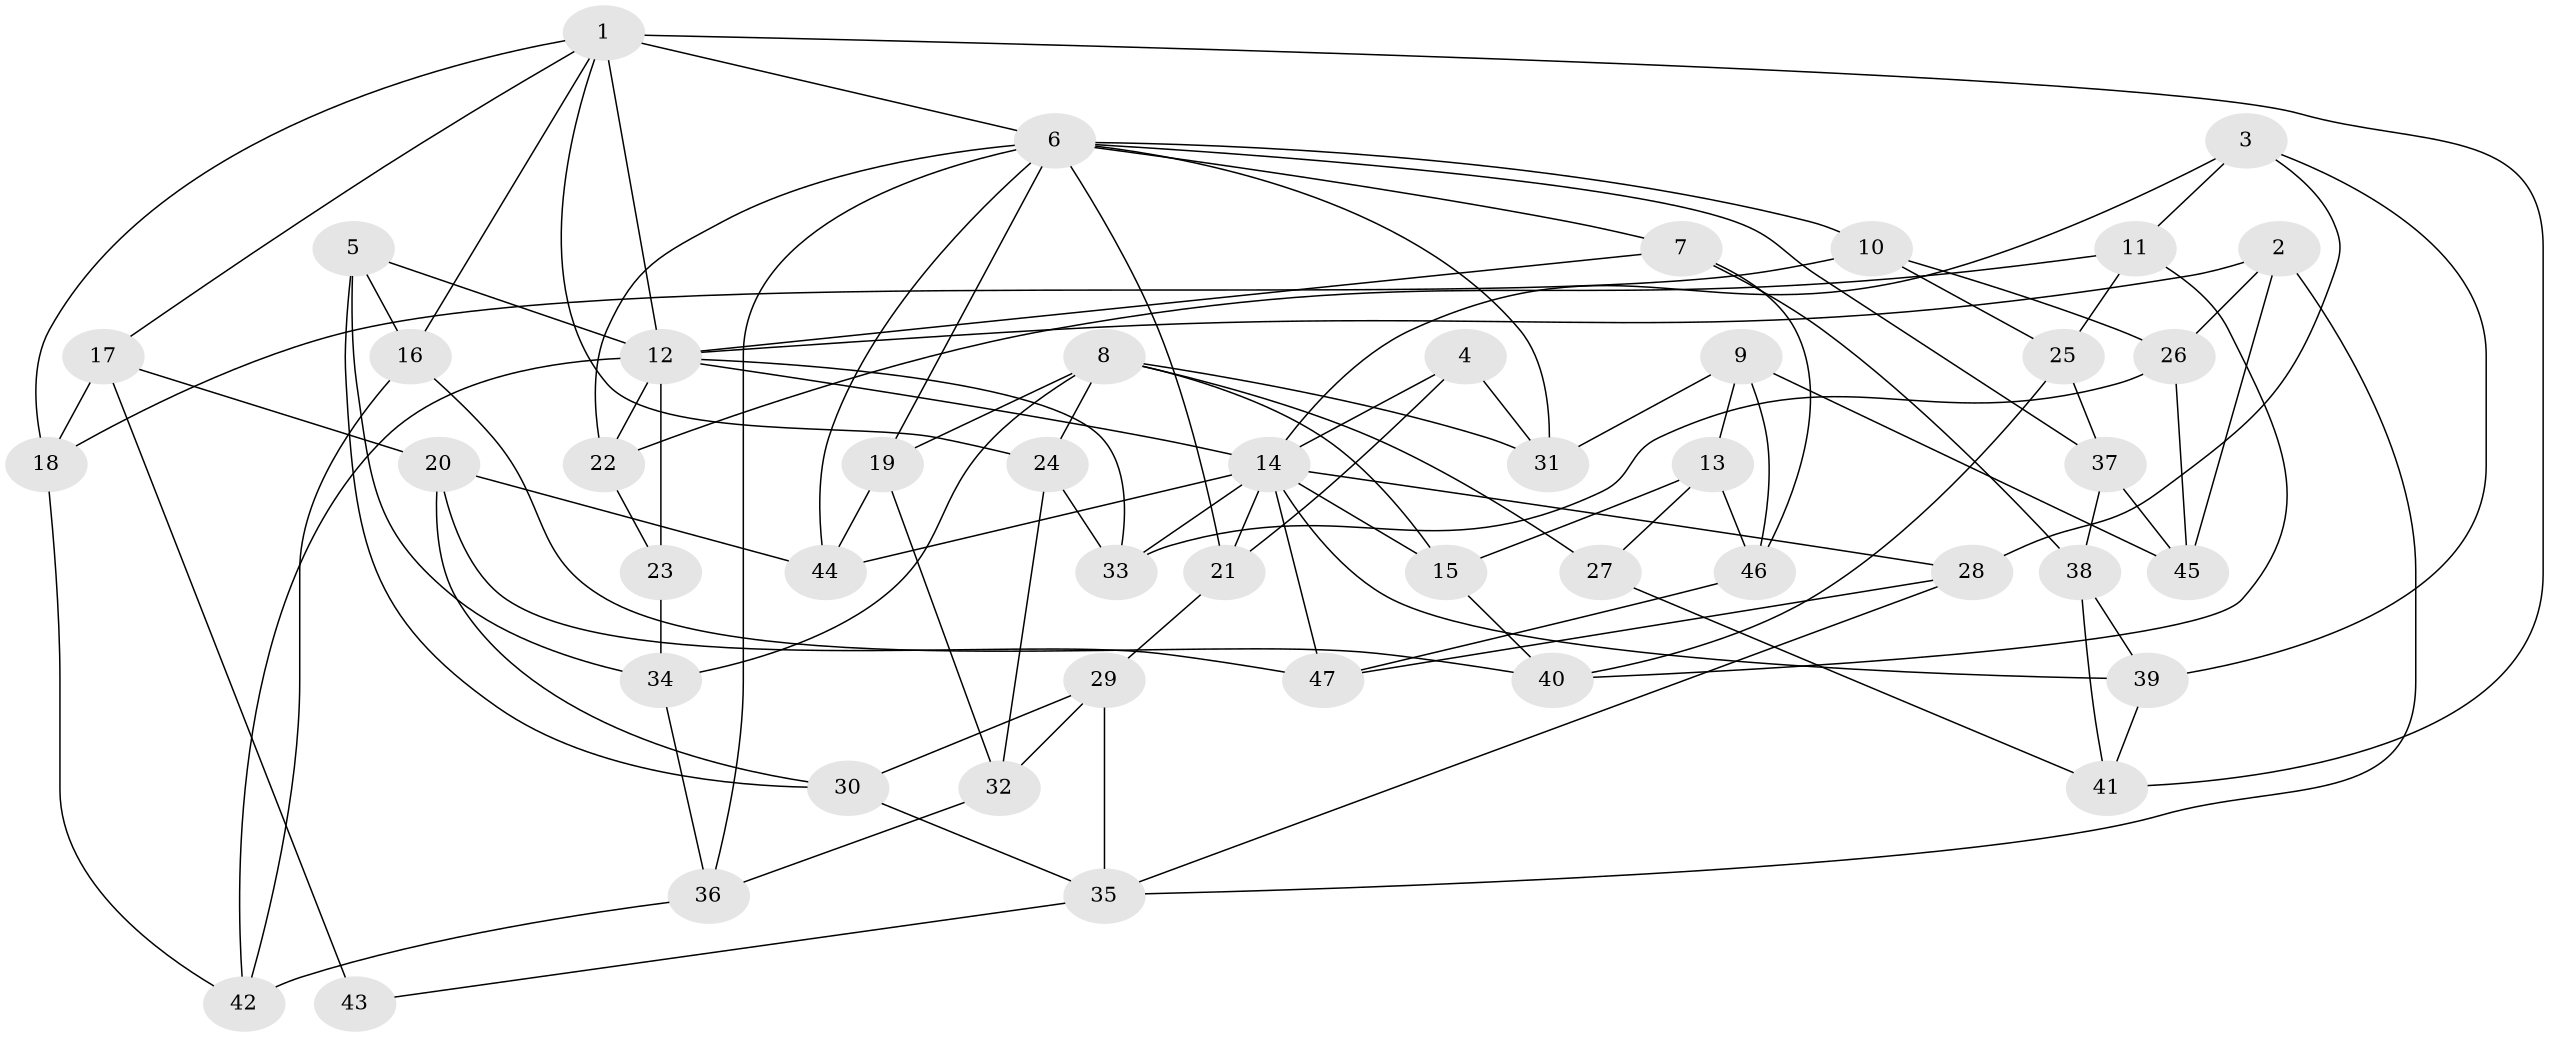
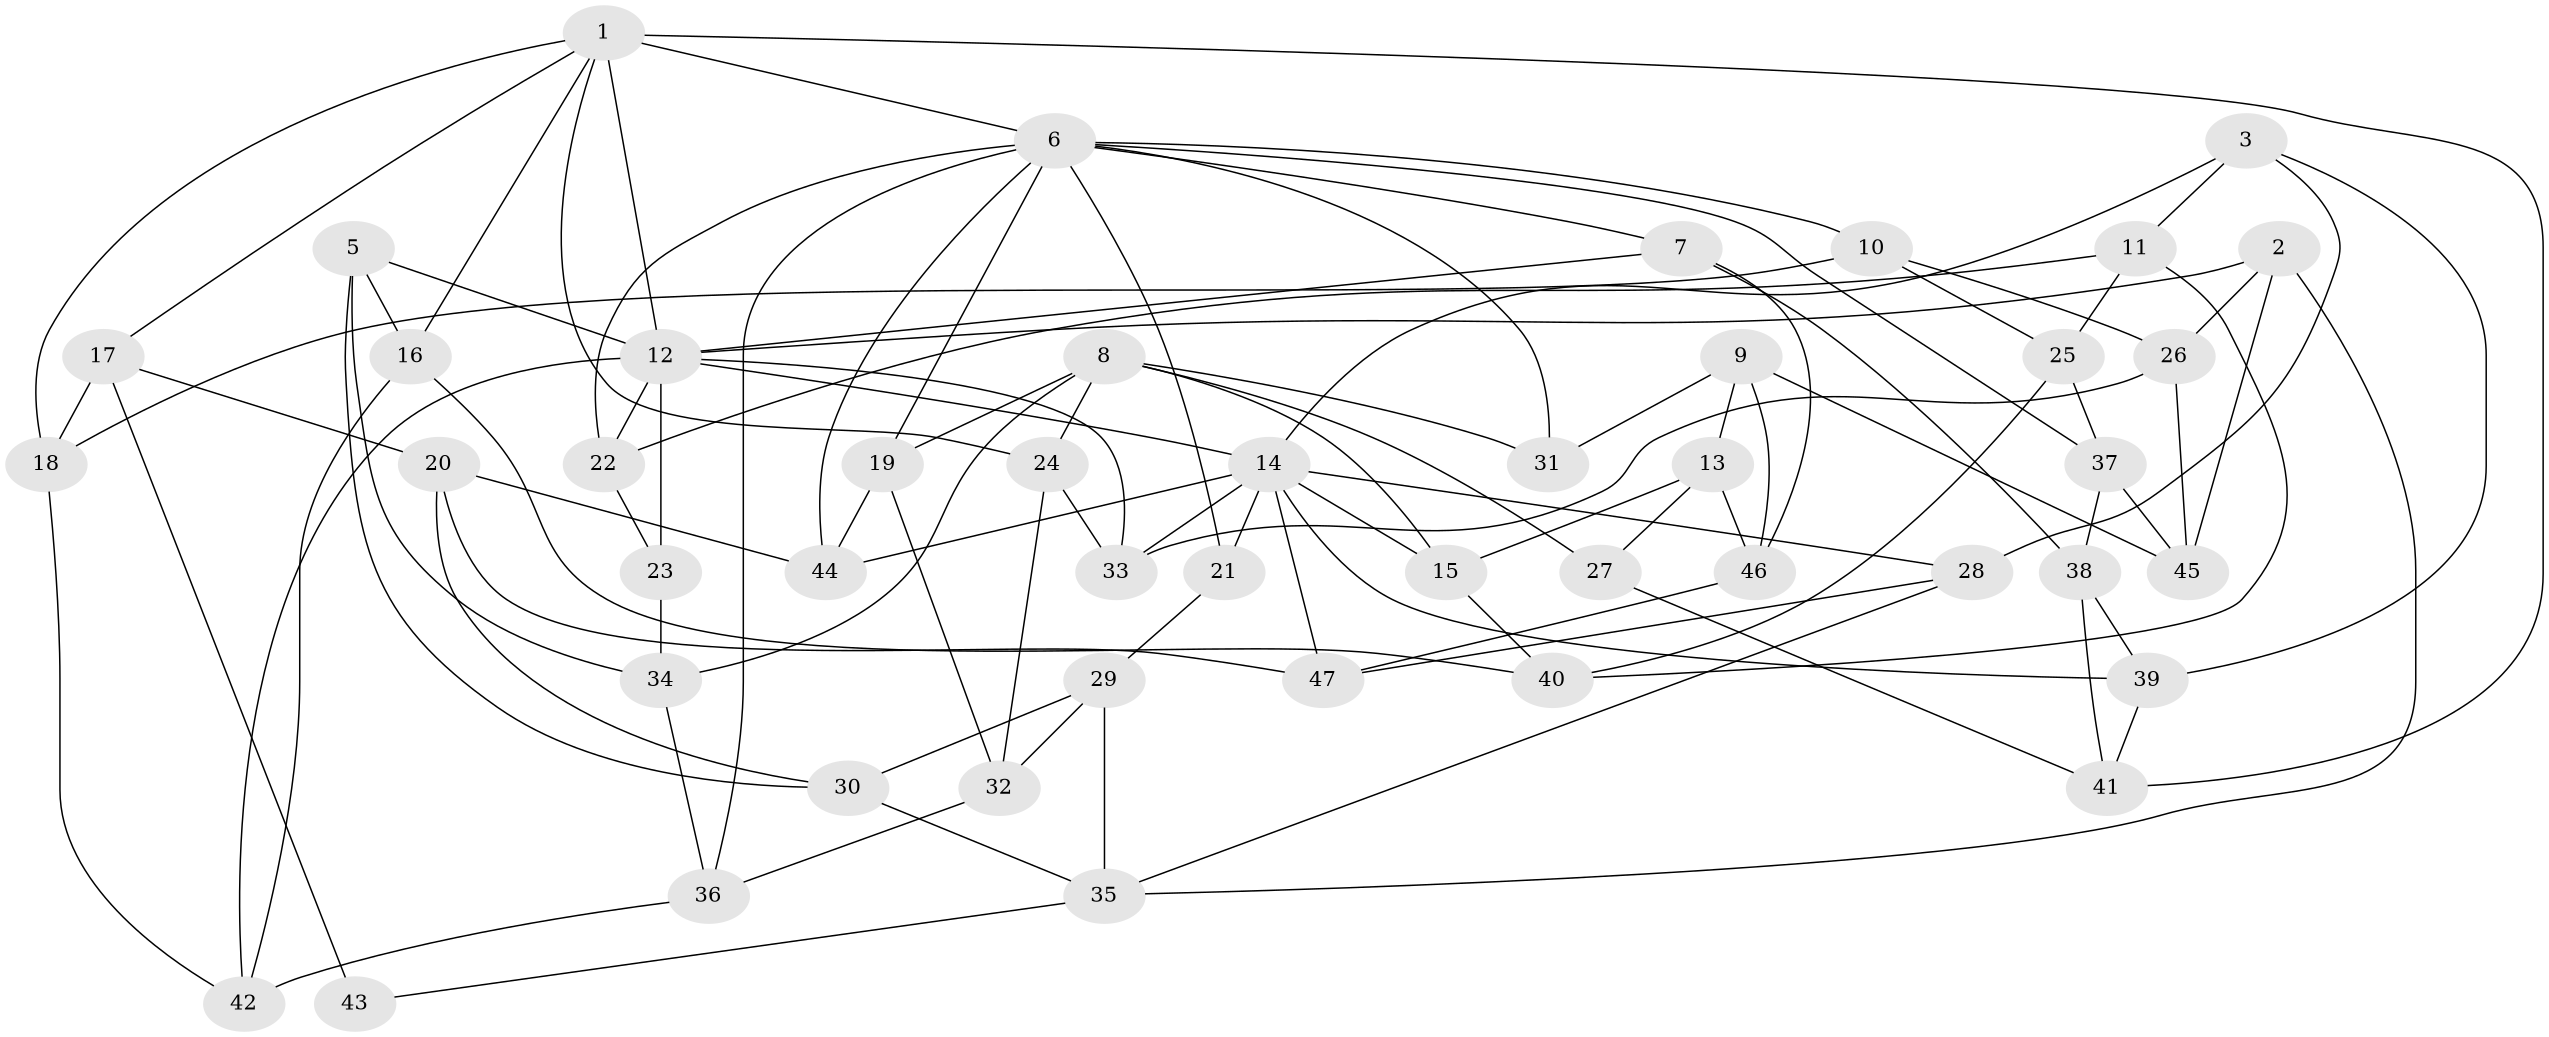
node "4": removed
